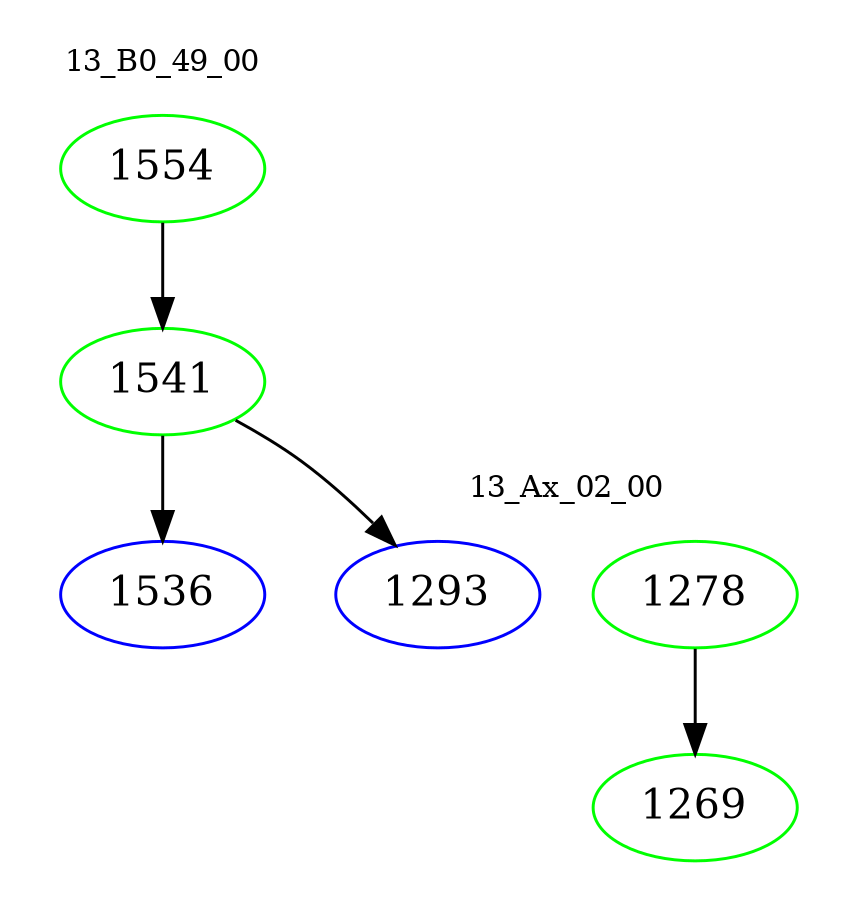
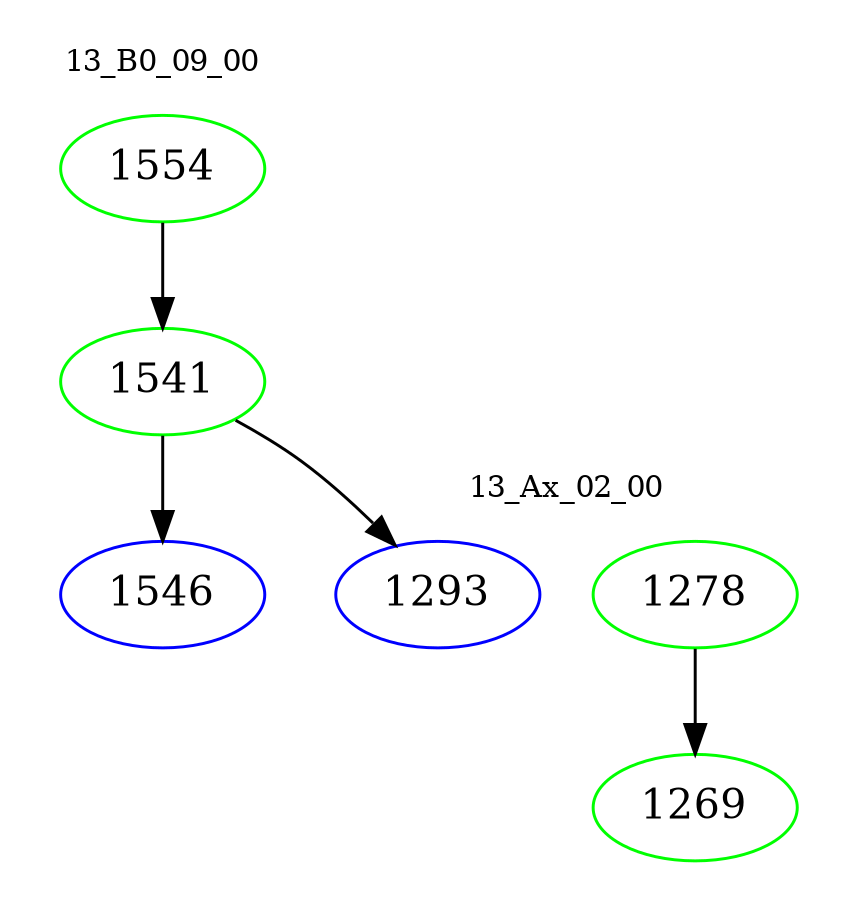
cluster "13_B0_49_00": label "13_B0_49_00" -> "13_B0_09_00"
node "1536": label "1536" -> "1546"
